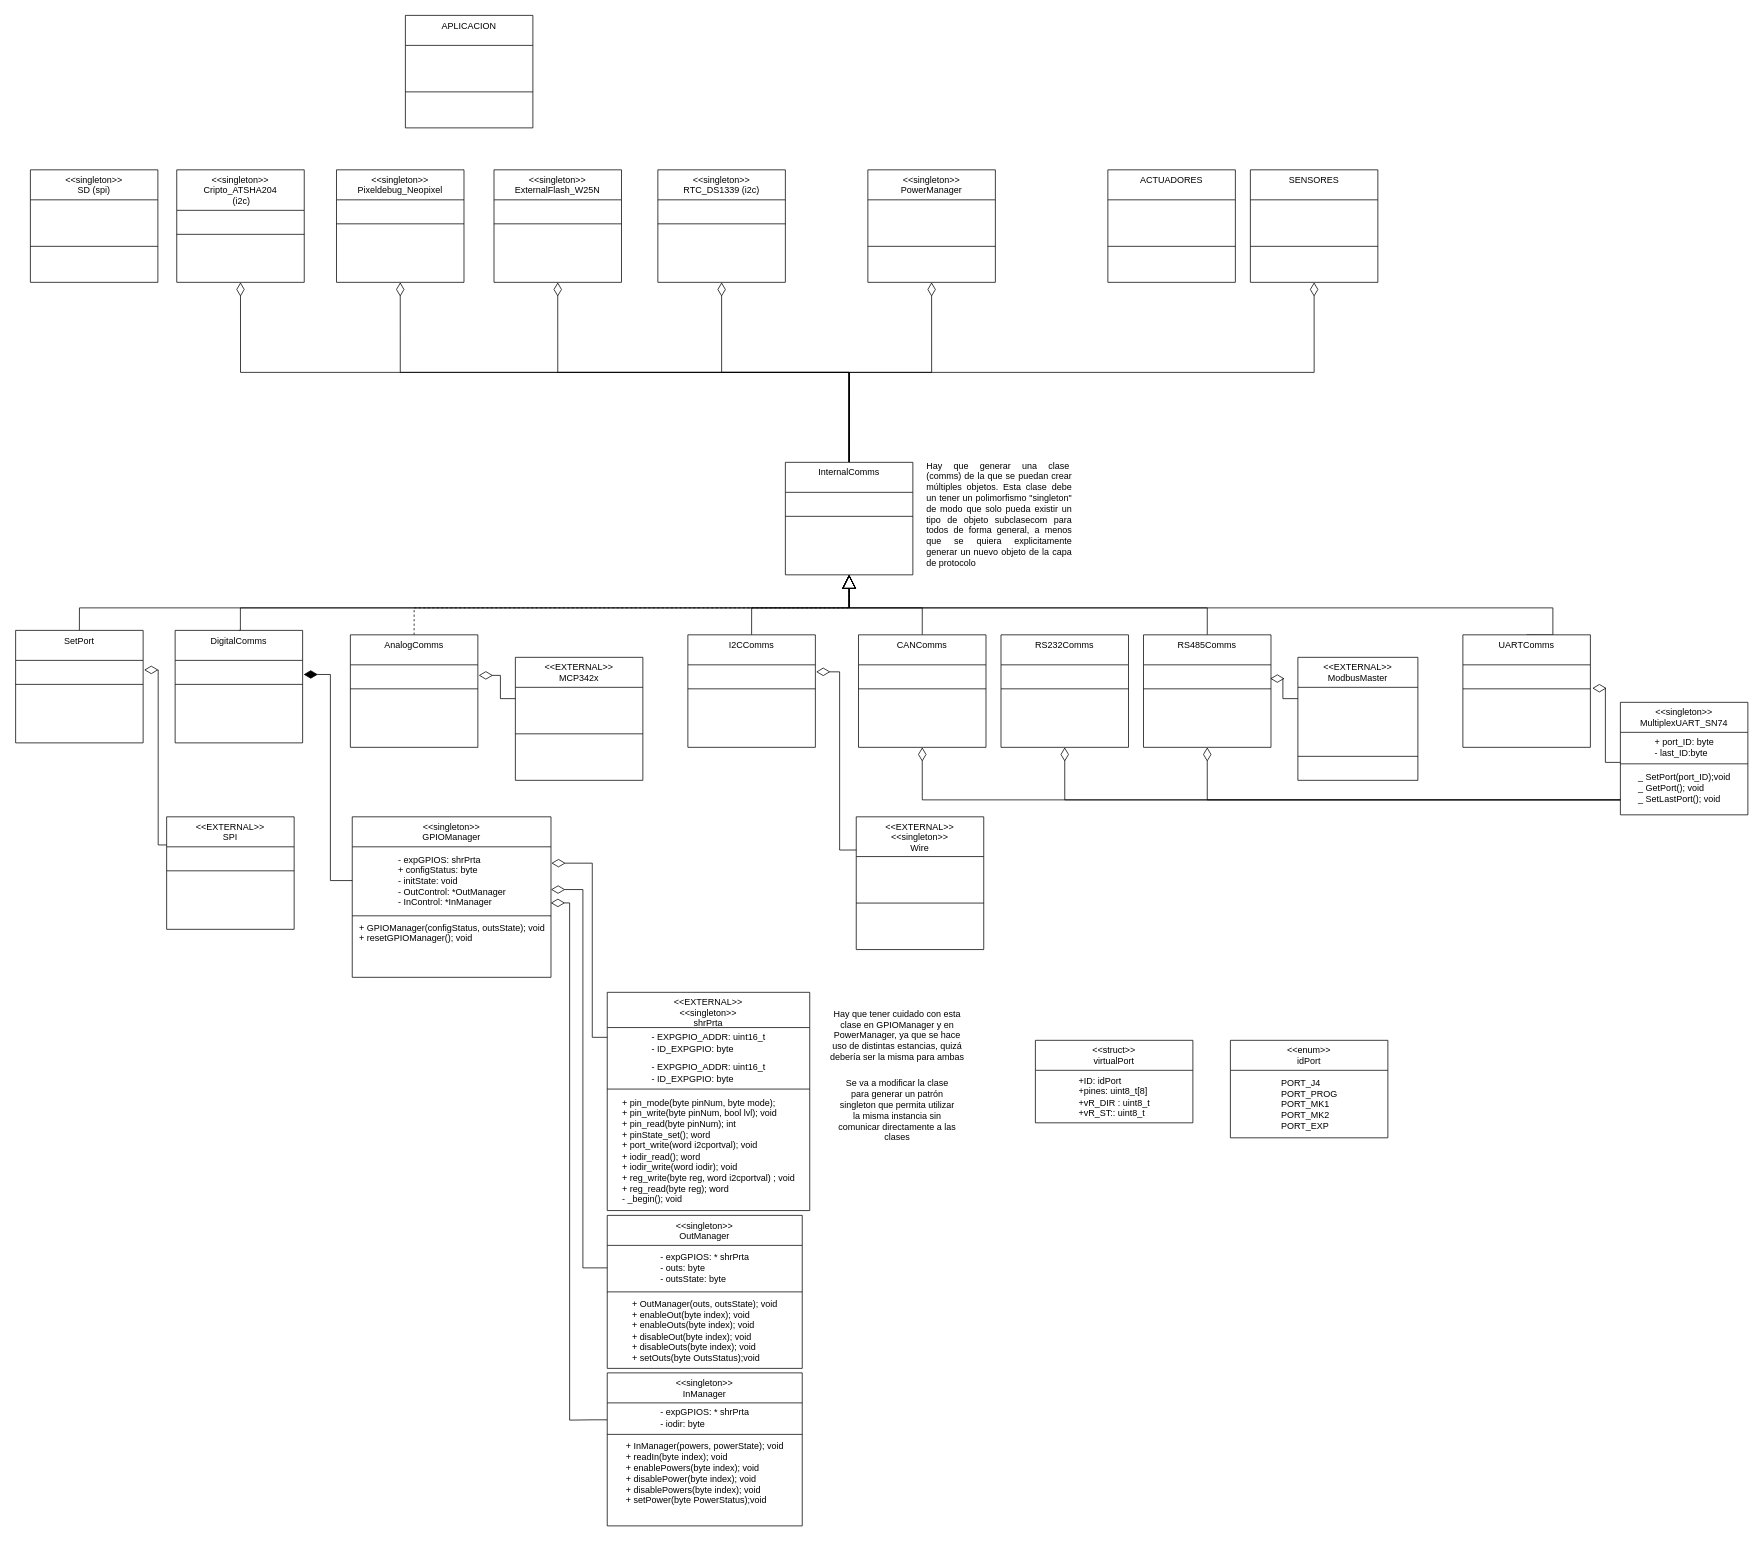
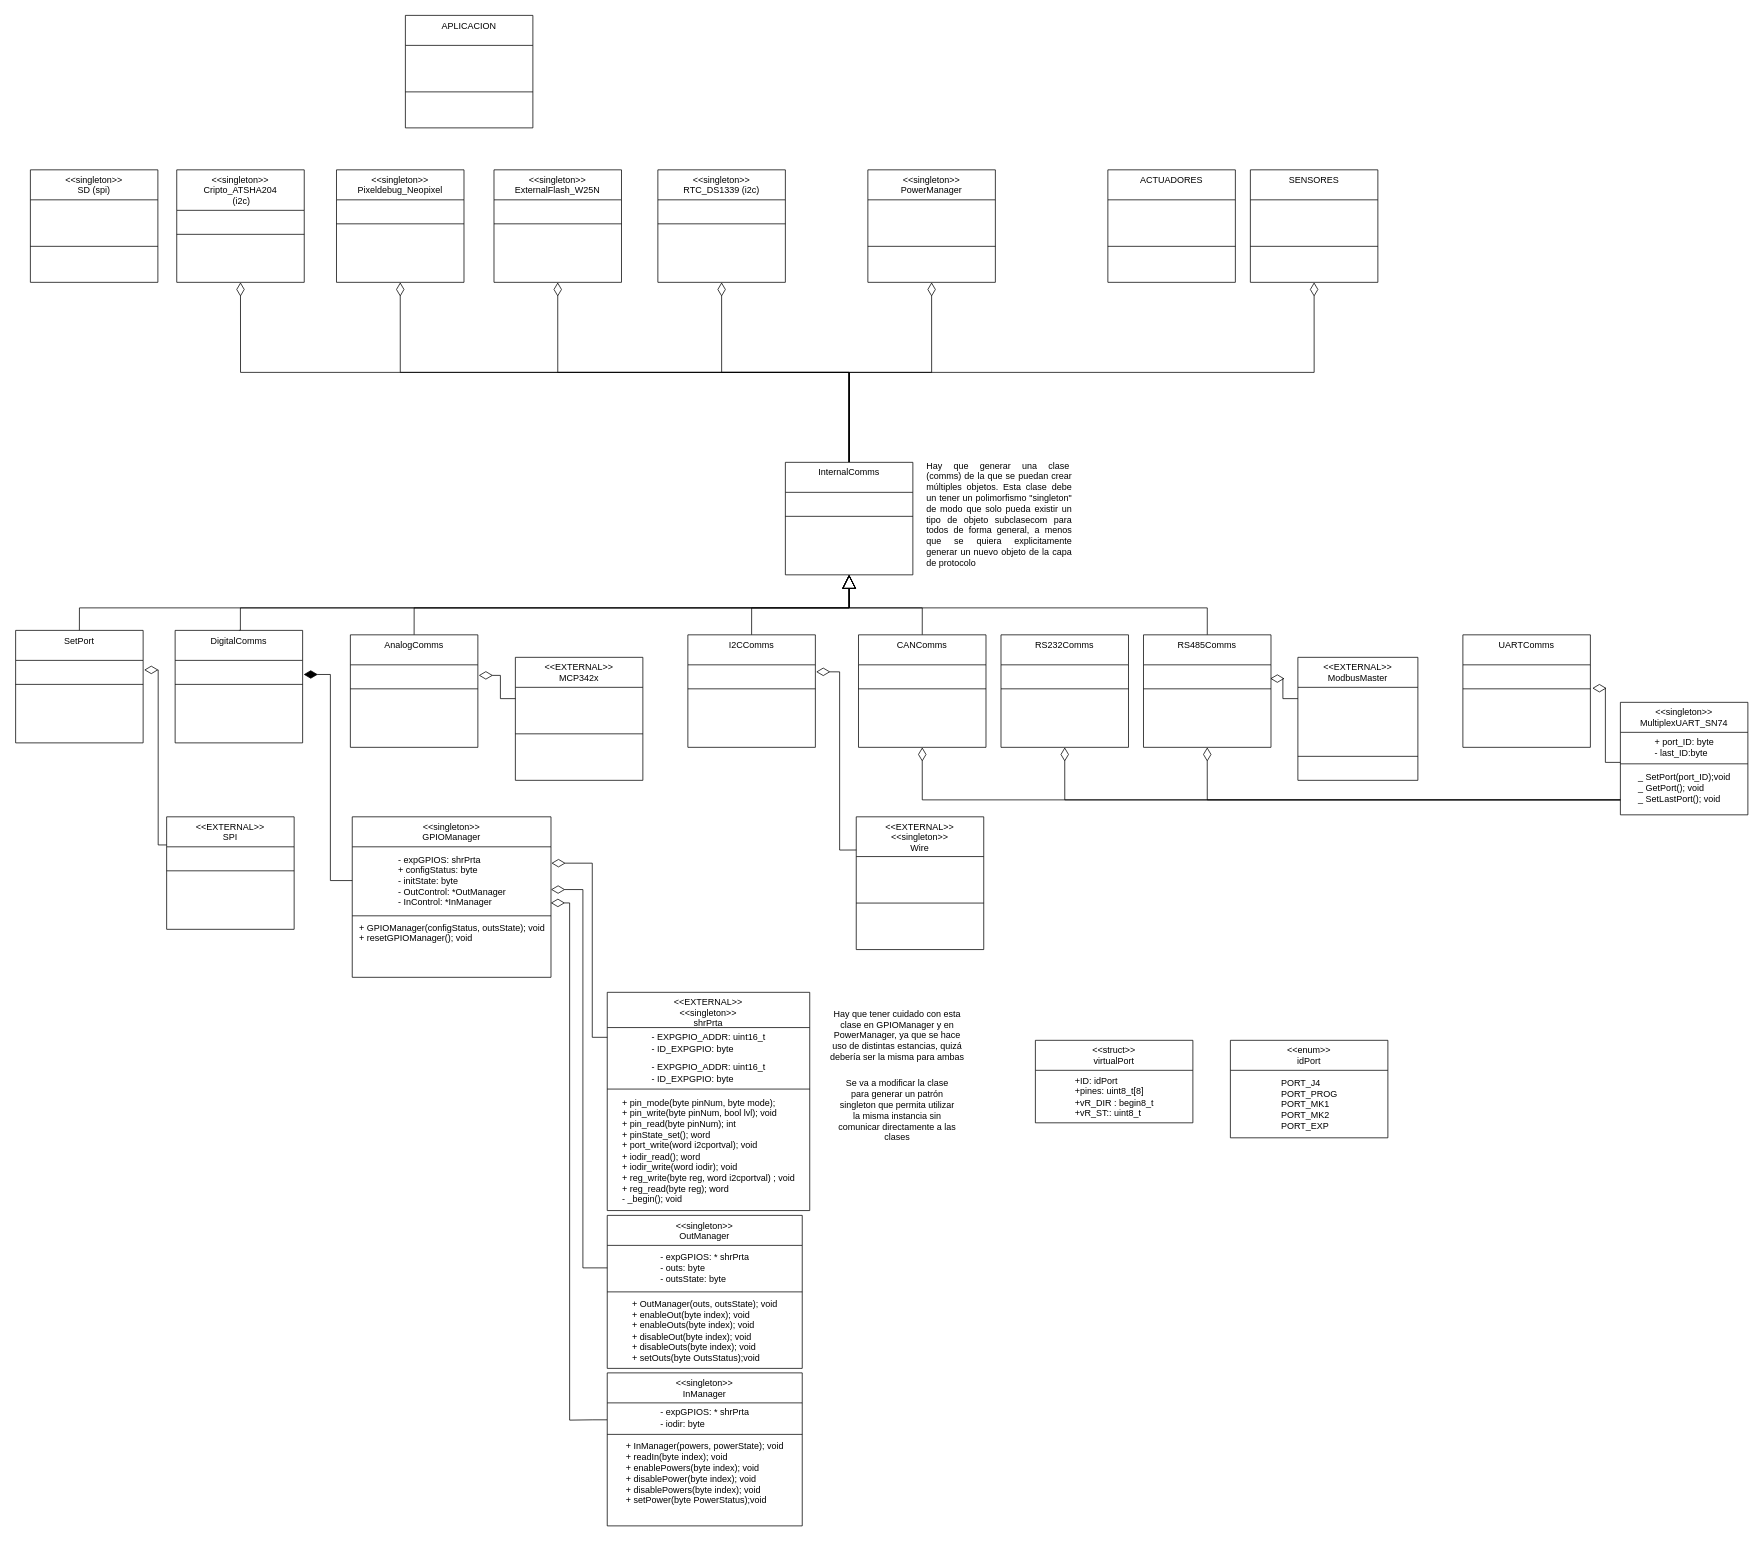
edge "UARTComms" -> "InternalComms": removed
edge "AnalogComms" -> "InternalComms": style dashed -> solid
node "- expGPIOS: shrPrta + configStatus: byte - initState: void - OutControl: *OutManager - InControl: *InManager": label "- expGPIOS: shrPrta + configStatus: byte - initState: void - OutControl: *OutManager - InControl: *InManager" -> "- expGPIOS: shrPrta + configStatus: byte - initState: byte - OutControl: *OutManager - InControl: *InManager"
node "+ID: idPort +pines: uint8_t[8] +vR_DIR : uint8_t +vR_ST:: uint8_t": label "+ID: idPort +pines: uint8_t[8] +vR_DIR : uint8_t +vR_ST:: uint8_t" -> "+ID: idPort +pines: uint8_t[8] +vR_DIR : begin8_t +vR_ST:: uint8_t"
